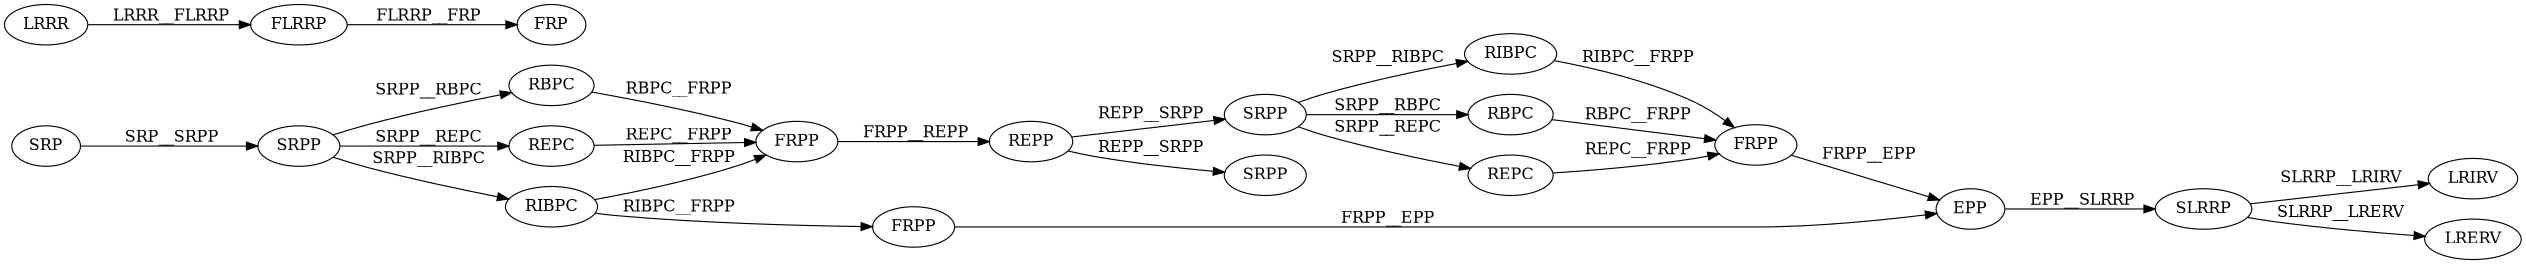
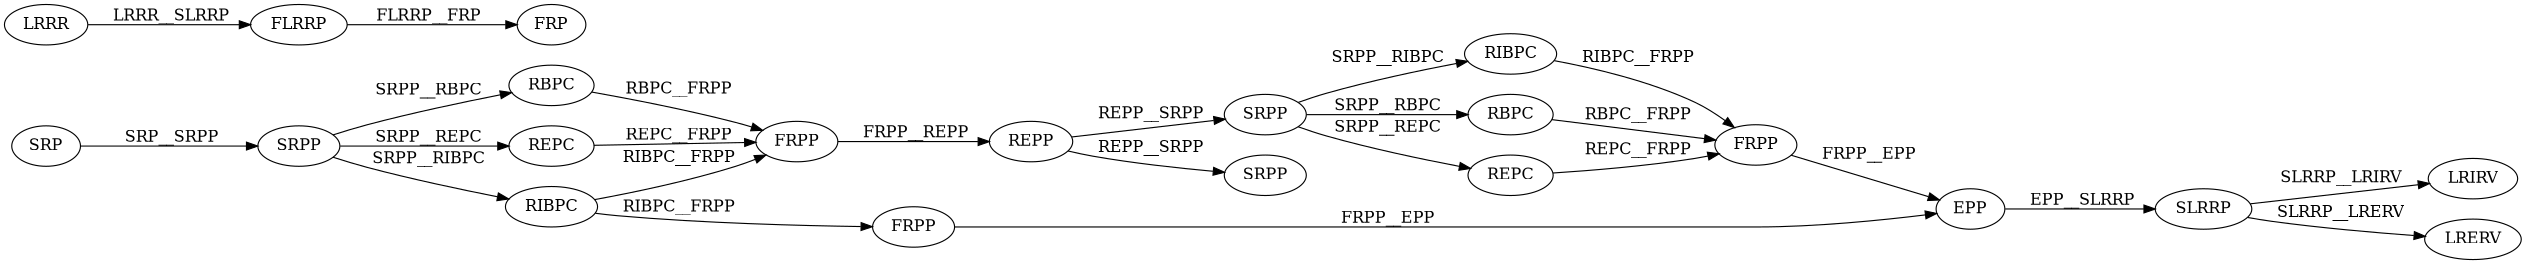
edge "LRRR" -> "FLRRP": label " LRRR__FLRRP" -> " LRRR__SLRRP"
